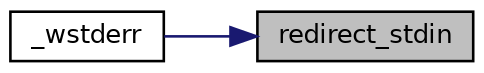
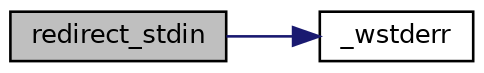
edge "_wstderr" -> "redirect_stdin": reversed
